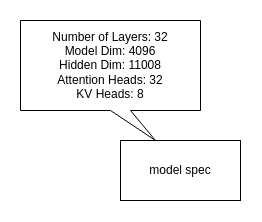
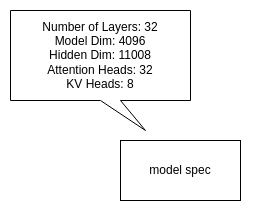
node "Number of Layers: 32 Model Dim: 4096 Hidden Dim: 11008 Attention Heads: 32 KV Heads: 8": moved (111, 81) -> (101, 71)
